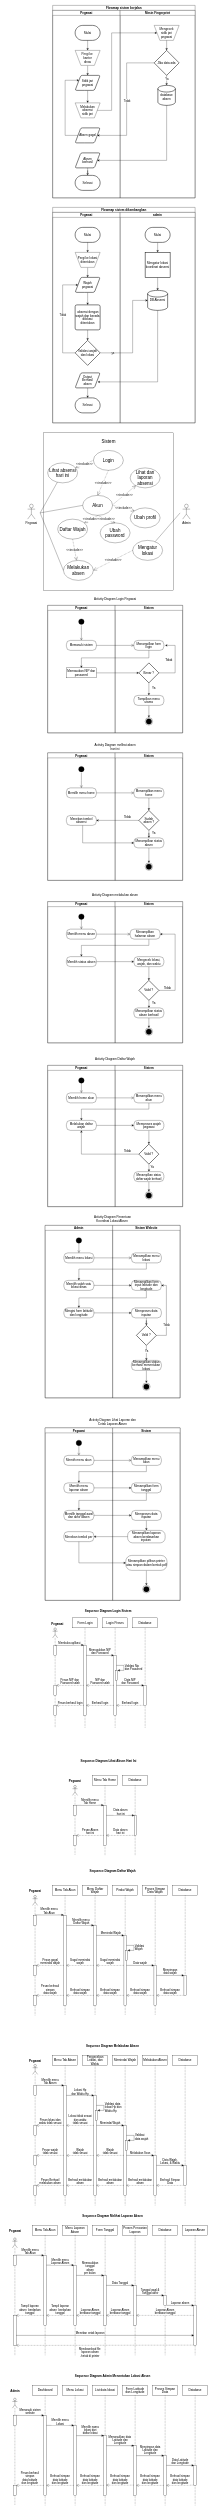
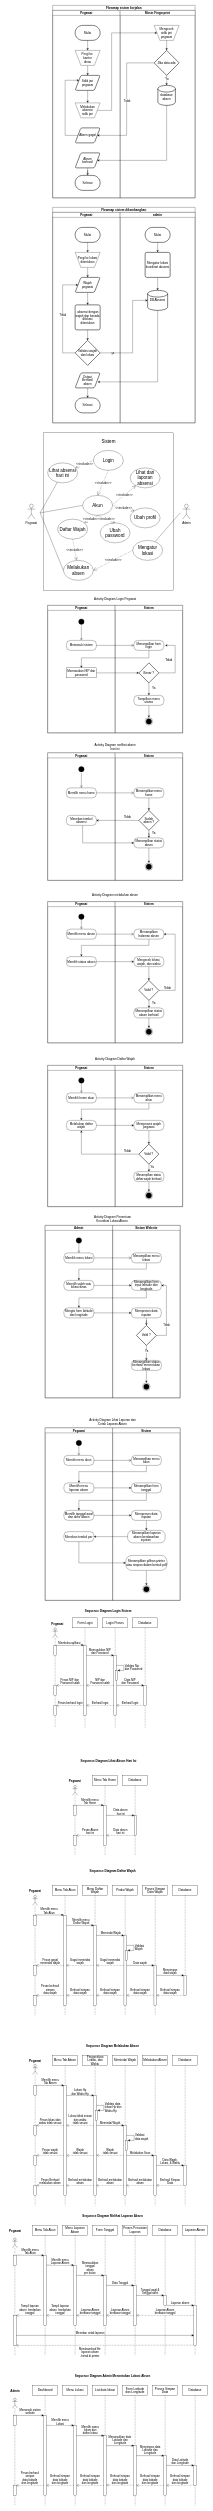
node "Mengatur lokasi koordinat absensi": shape rectangle -> rounded rectangle
node "Menampilkan halaman absen": moved (145, 934) -> (149, 934)
